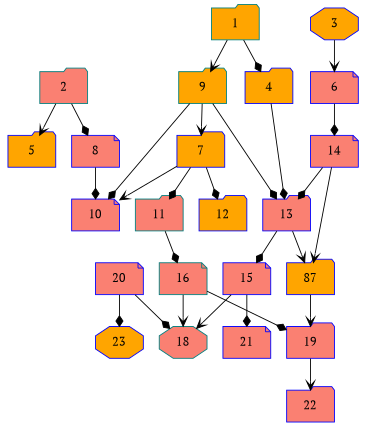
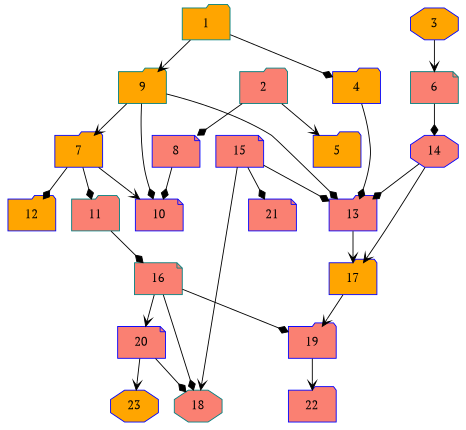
node "6": color blue -> teal
node "14": shape note -> octagon
edge "13" -> "15": reversed
node "87": label "87" -> "17"
edge "20" -> "23": arrowhead diamond -> vee
edge "16" -> "20": added
edge "16" -> "18": arrowhead vee -> diamond
